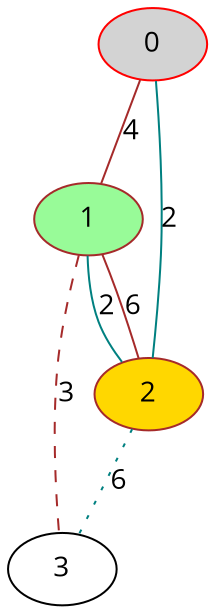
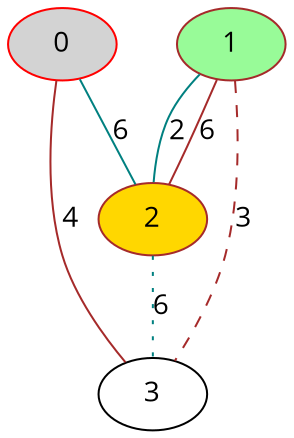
edge "0" -- "1": now "0" -- "3"
edge "0" -- "2": label "2" -> "6"
